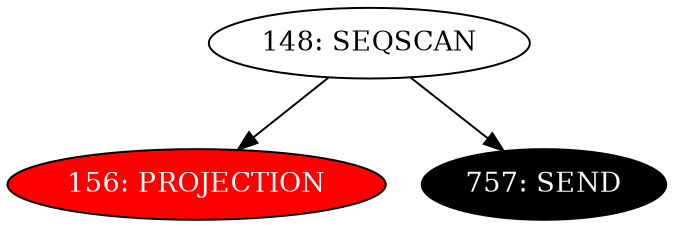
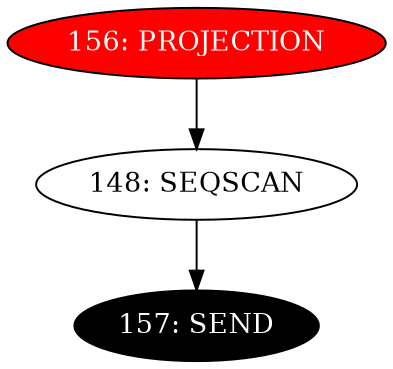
edge "148: SEQSCAN" -> "156: PROJECTION": reversed
node "757: SEND": label "757: SEND" -> "157: SEND"
